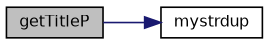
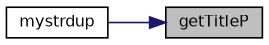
edge "getTitleP" -> "mystrdup": reversed
